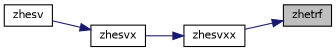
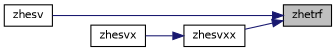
edge "zhesv" -> "zhesvx": now "zhesv" -> "zhetrf"
